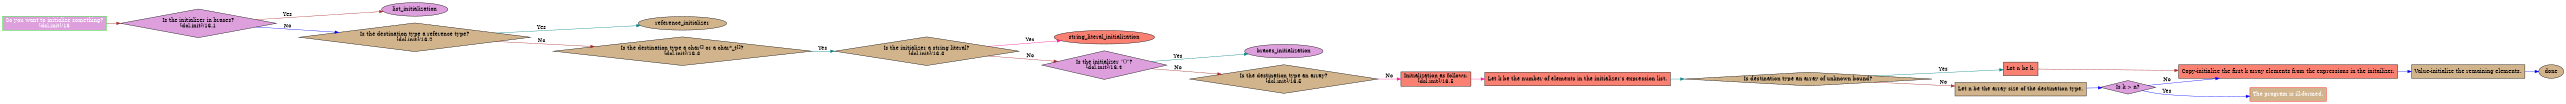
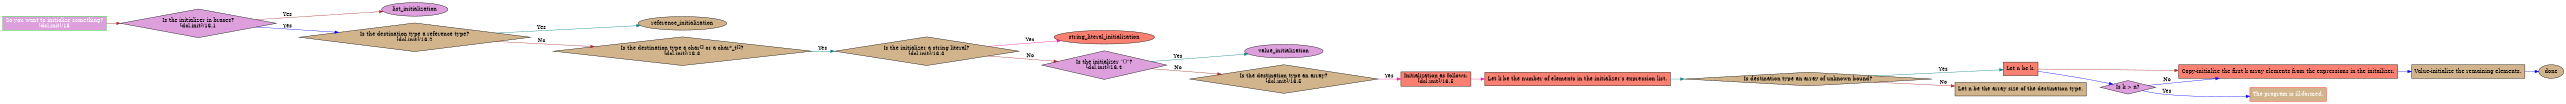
node "reference_initializer": label "reference_initializer" -> "reference_initialization"
edge "Is the initializer in braces? [dcl.init]/16.1" -> "Is the destination type a reference type? [dcl.init]/16.2": label "No" -> "Yes"
node "braces_initialization": label "braces_initialization" -> "value_initialization"
edge "Is the destination type an array? [dcl.init]/16.5" -> "Initialization as follows: [dcl.init]/16.5": label "No" -> "Yes"
edge "Let n be the array size of the destination type." -> "Is k > n?": now "Let n be k." -> "Is k > n?"
